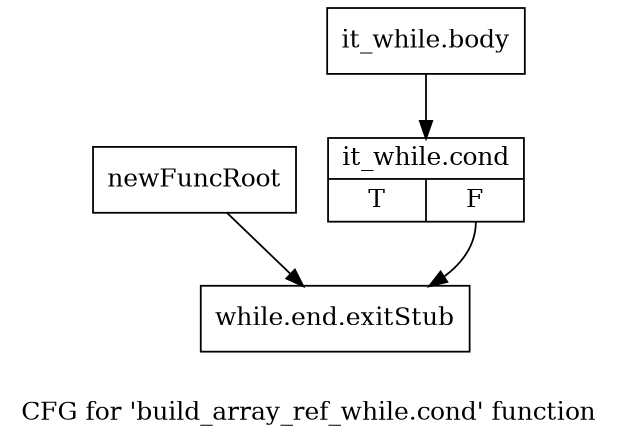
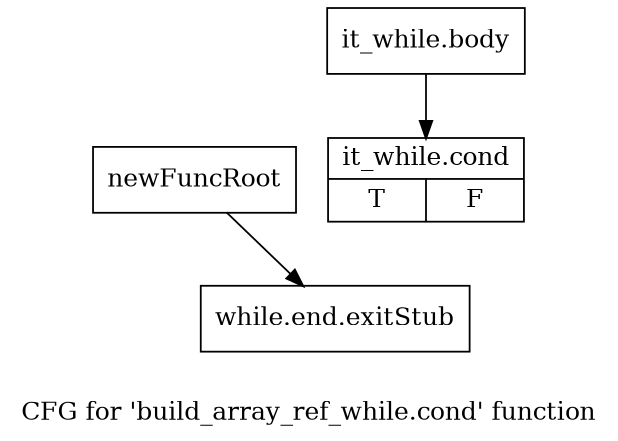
edge "it_while.cond" -> "while.end.exitStub": removed
